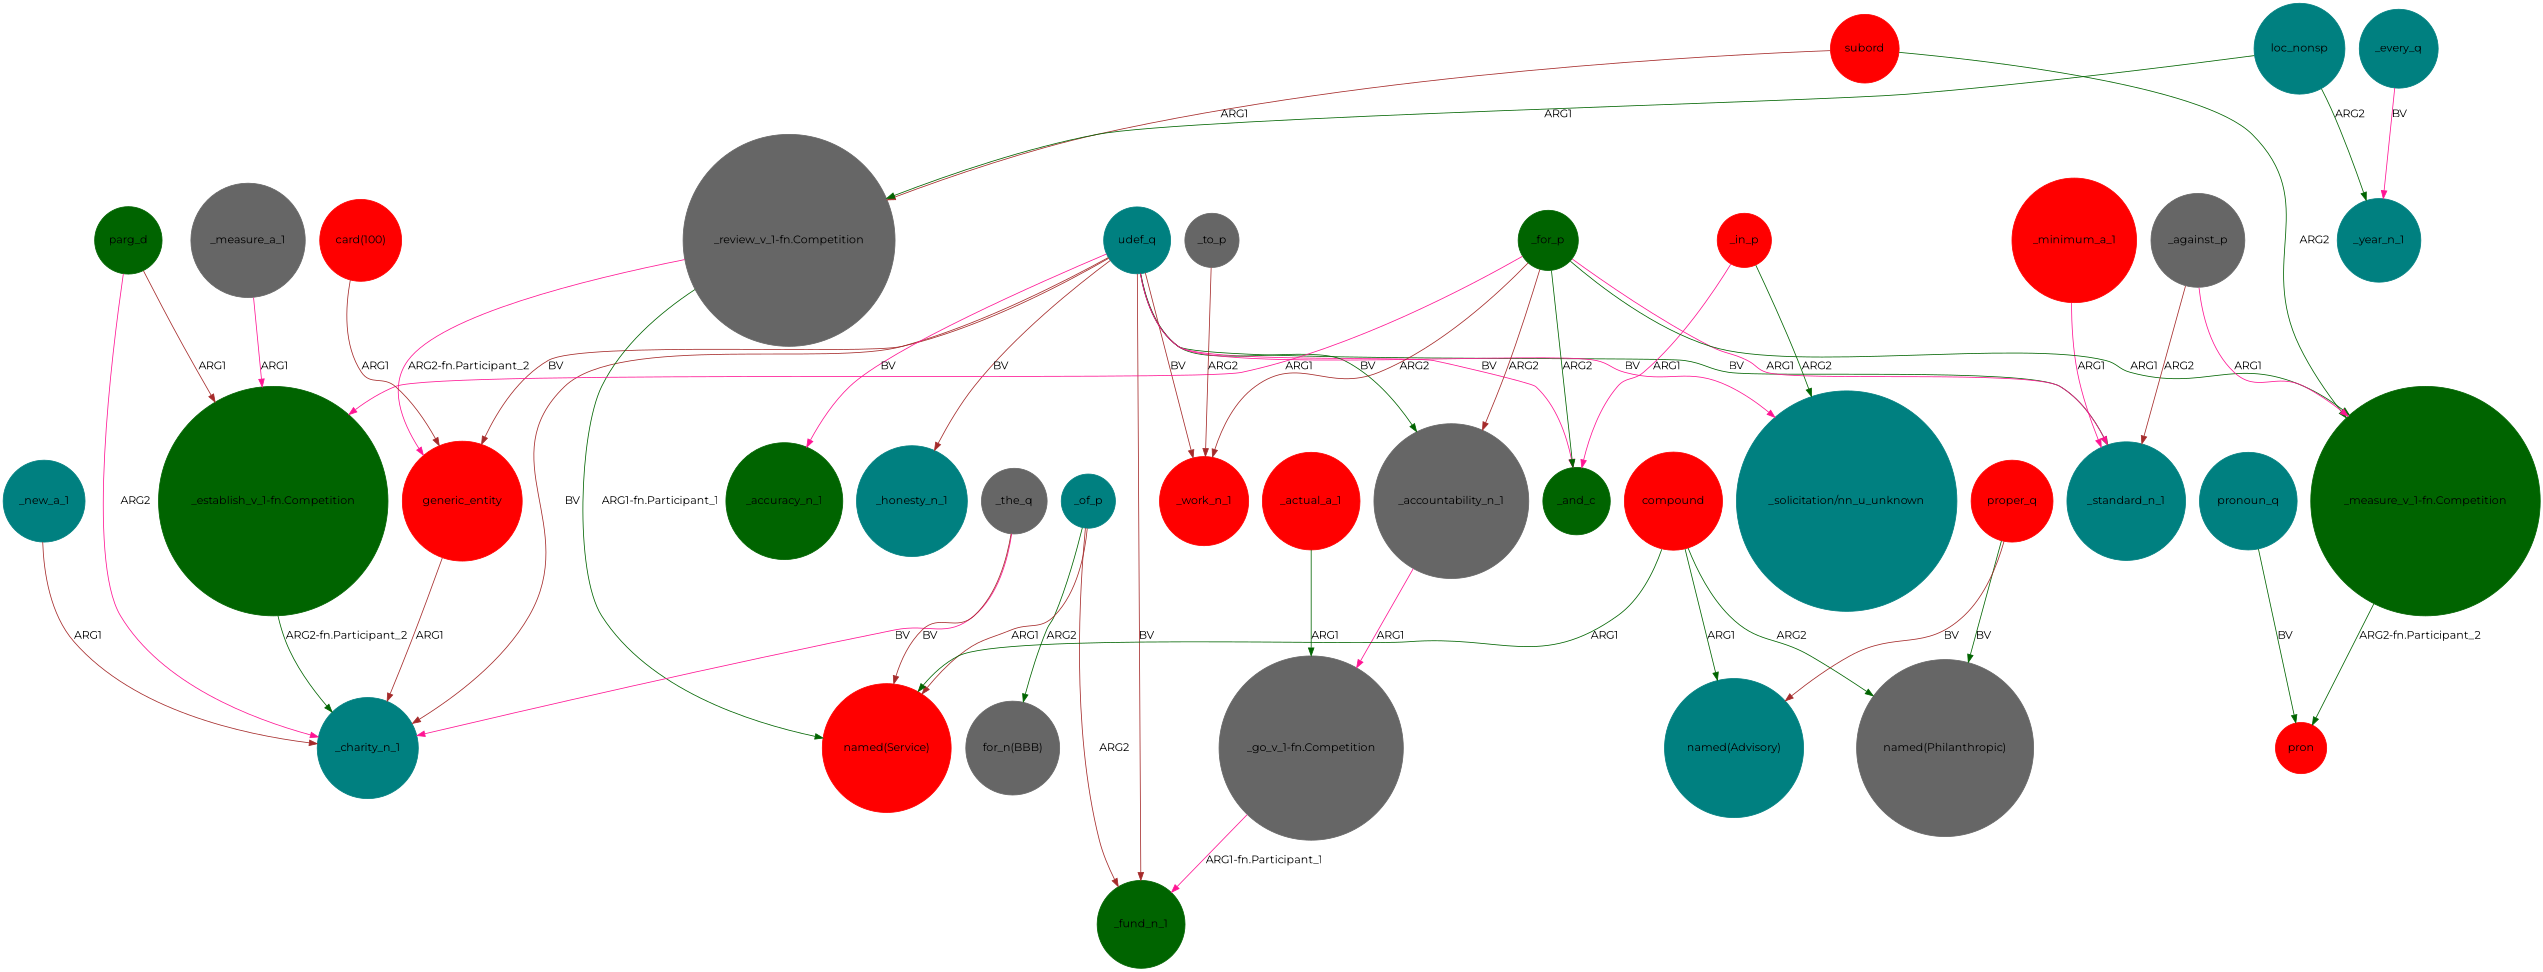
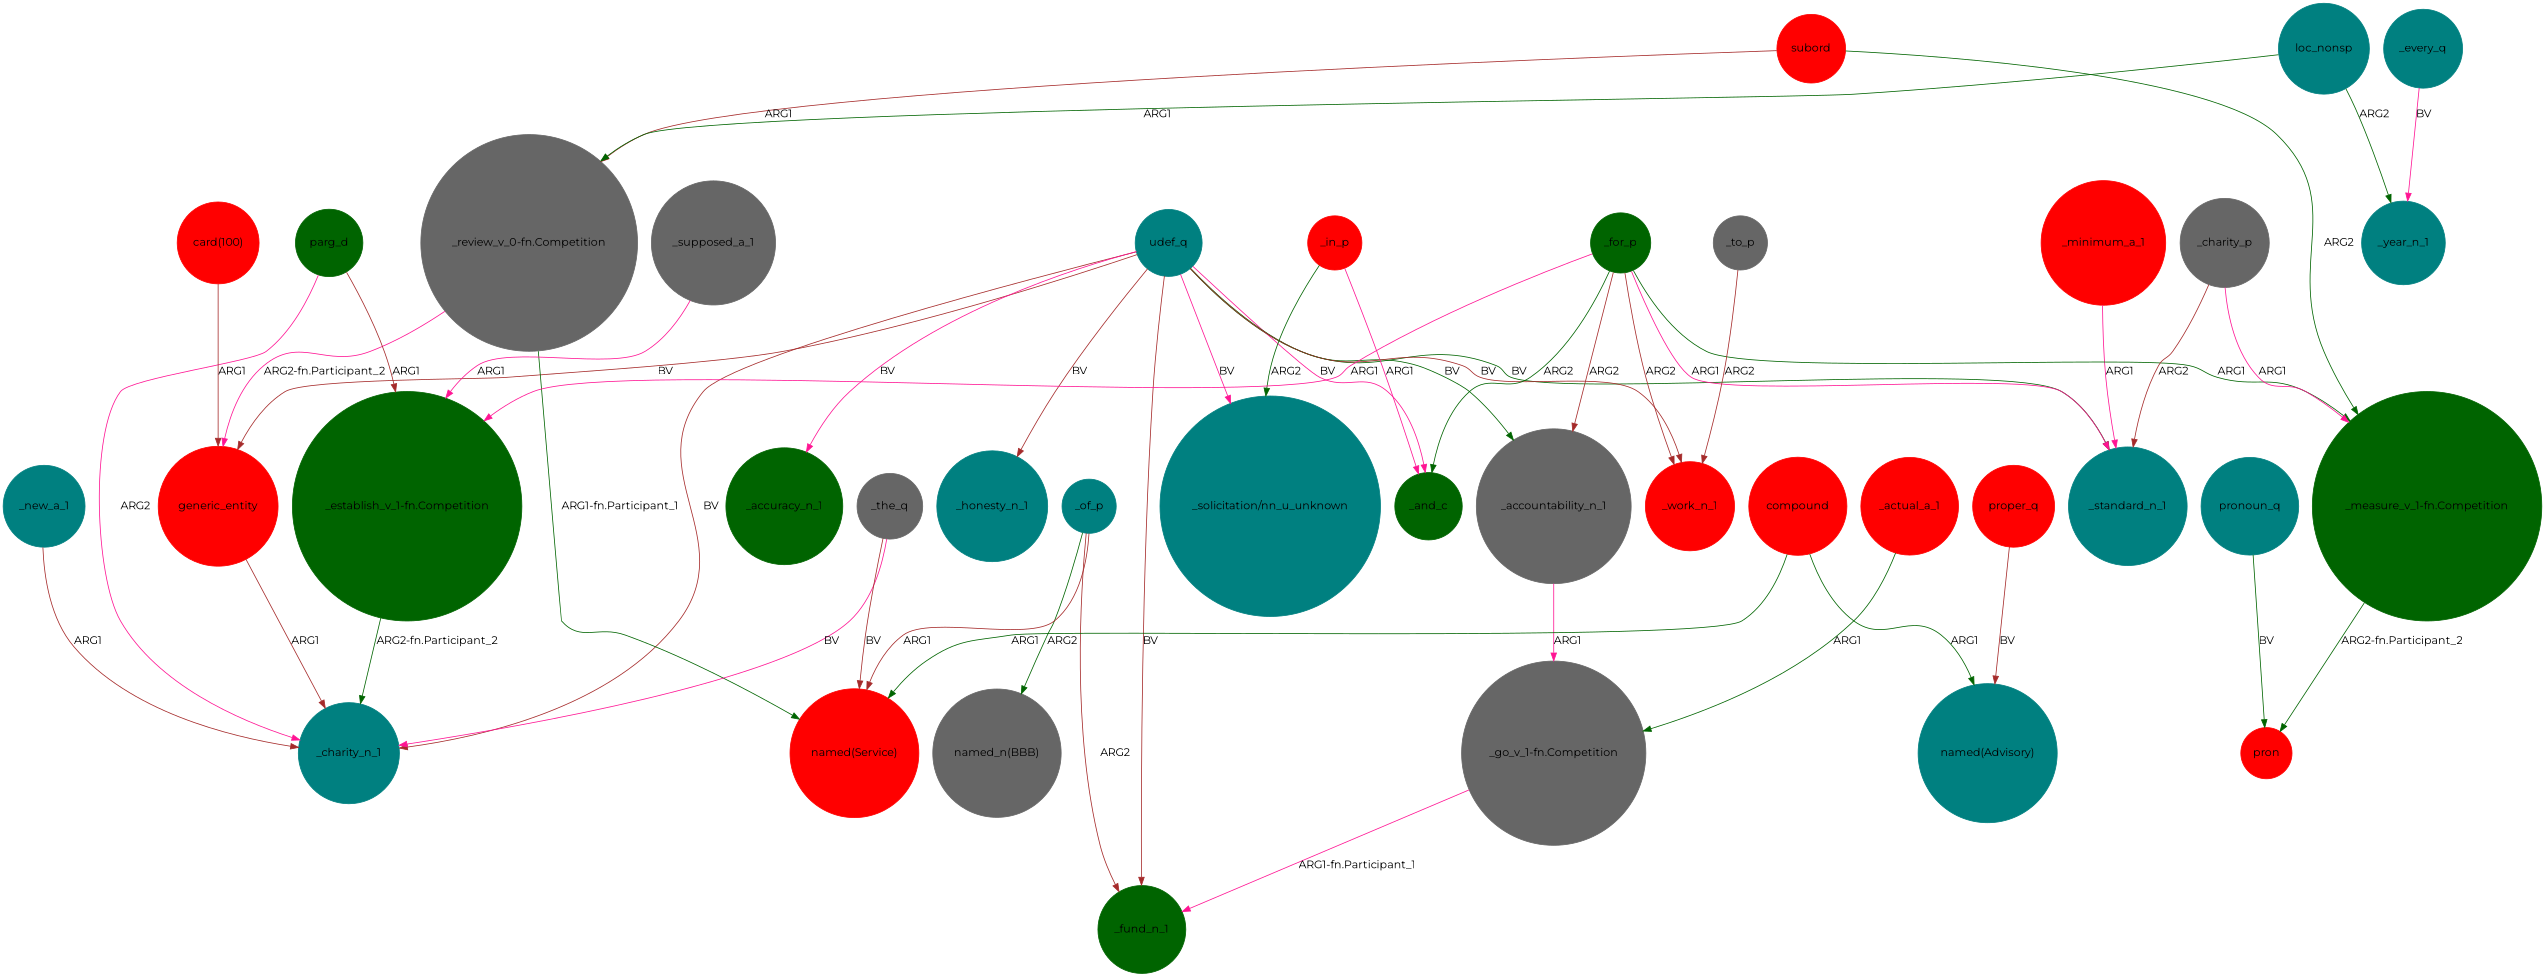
node "_measure_a_1": label "_measure_a_1" -> "_supposed_a_1"
node "_review_v_1-fn.Competition": label "_review_v_1-fn.Competition" -> "_review_v_0-fn.Competition"
node "_against_p": label "_against_p" -> "_charity_p"
node "for_n(BBB)": label "for_n(BBB)" -> "named_n(BBB)"
node "named(Philanthropic)": removed
